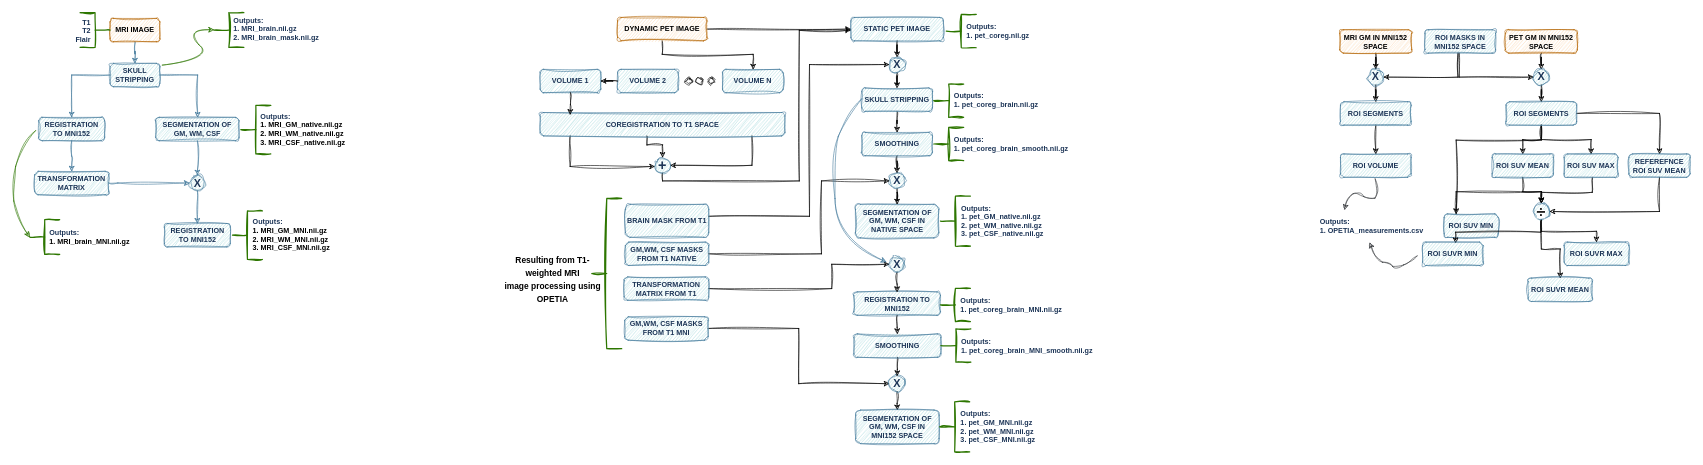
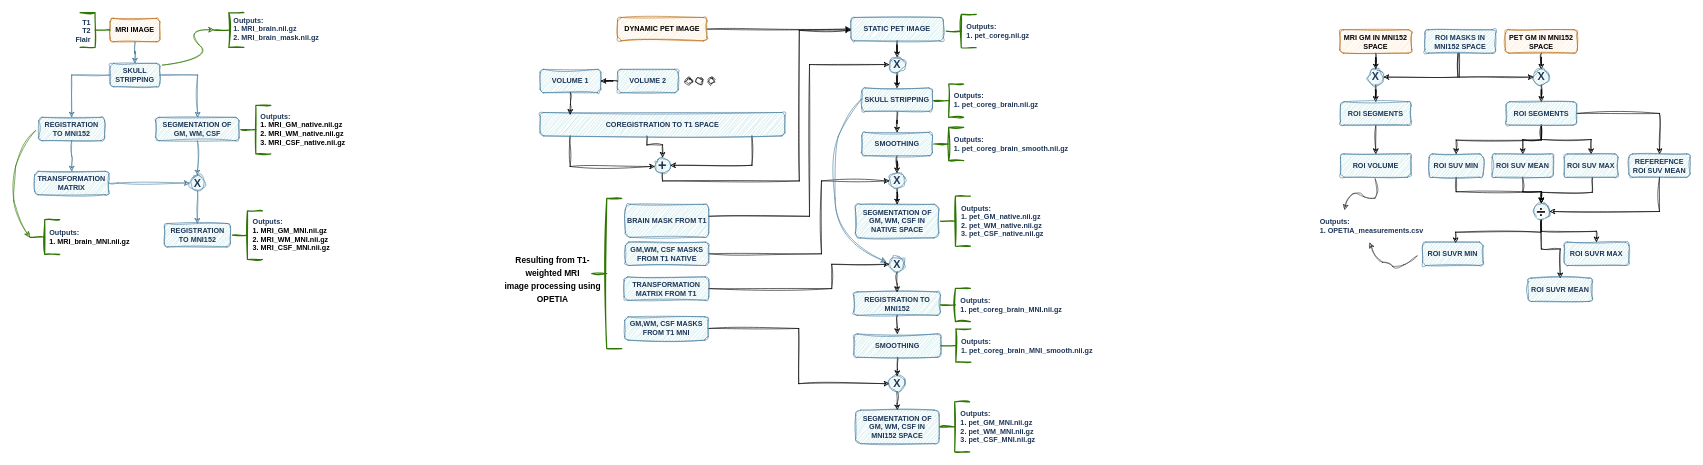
edge "DYNAMIC PET IMAGE" -> "VOLUME N": removed
node "VOLUME N": removed
node "ROI SUV MIN": moved (1472, 226) -> (1457, 166)
